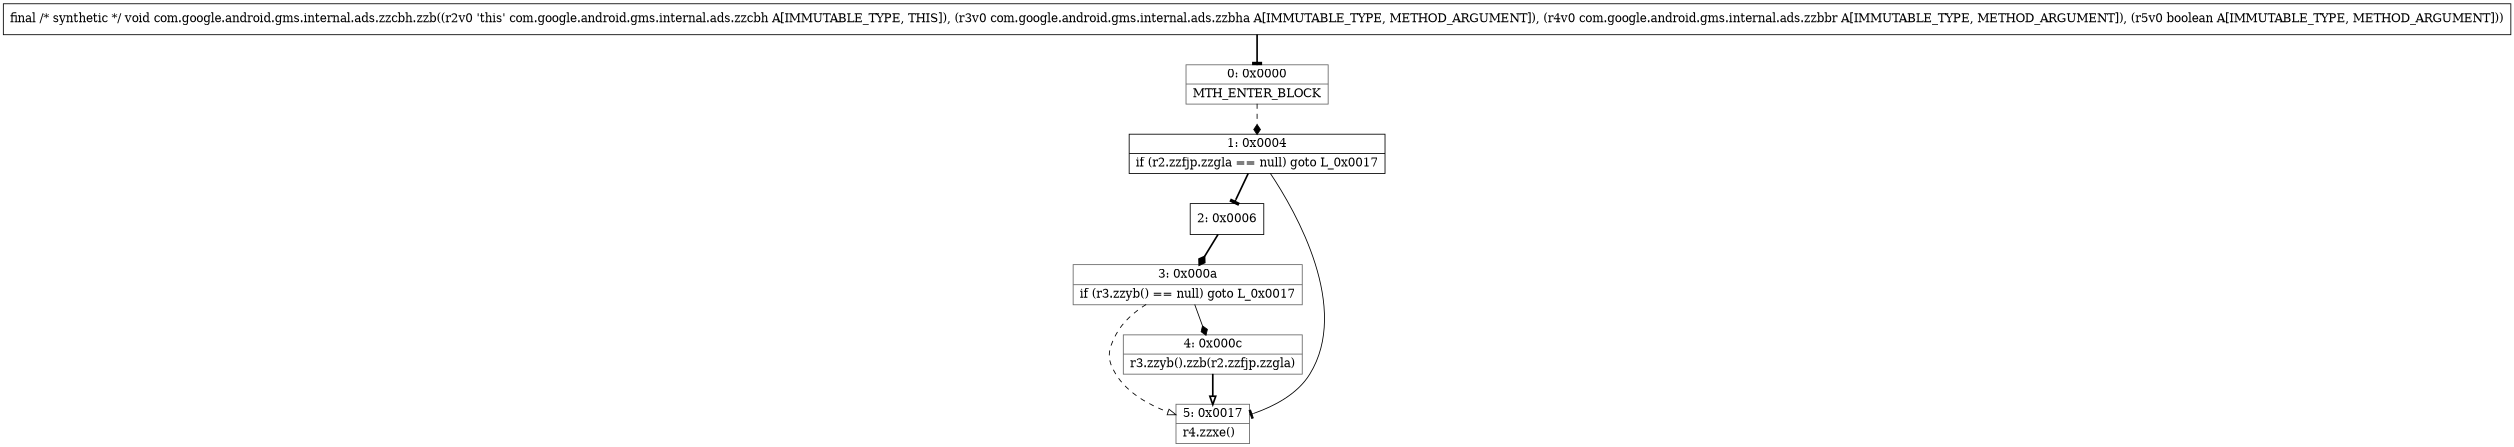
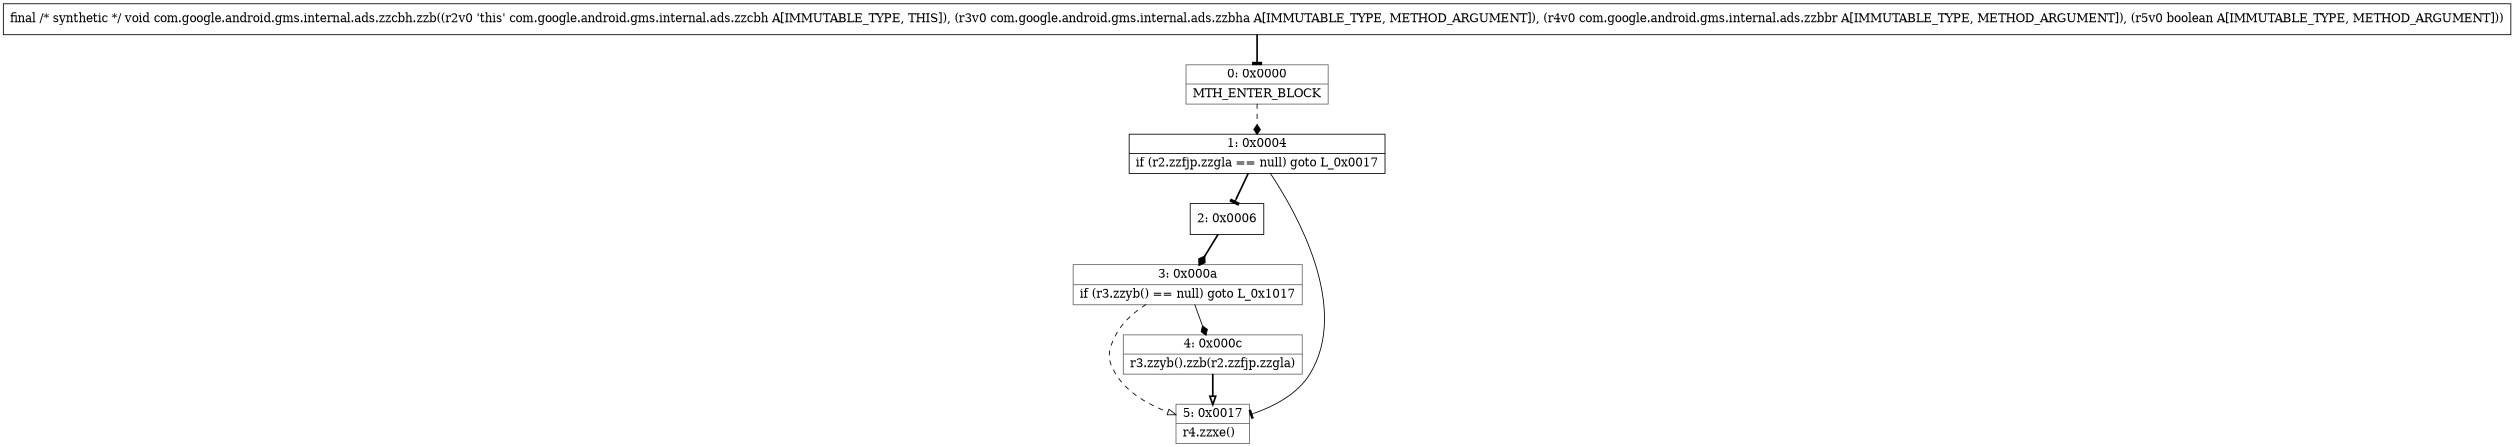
node "3: 0x000a": text "if (r3.zzyb() == null) goto L_0x0017" -> "if (r3.zzyb() == null) goto L_0x1017"
